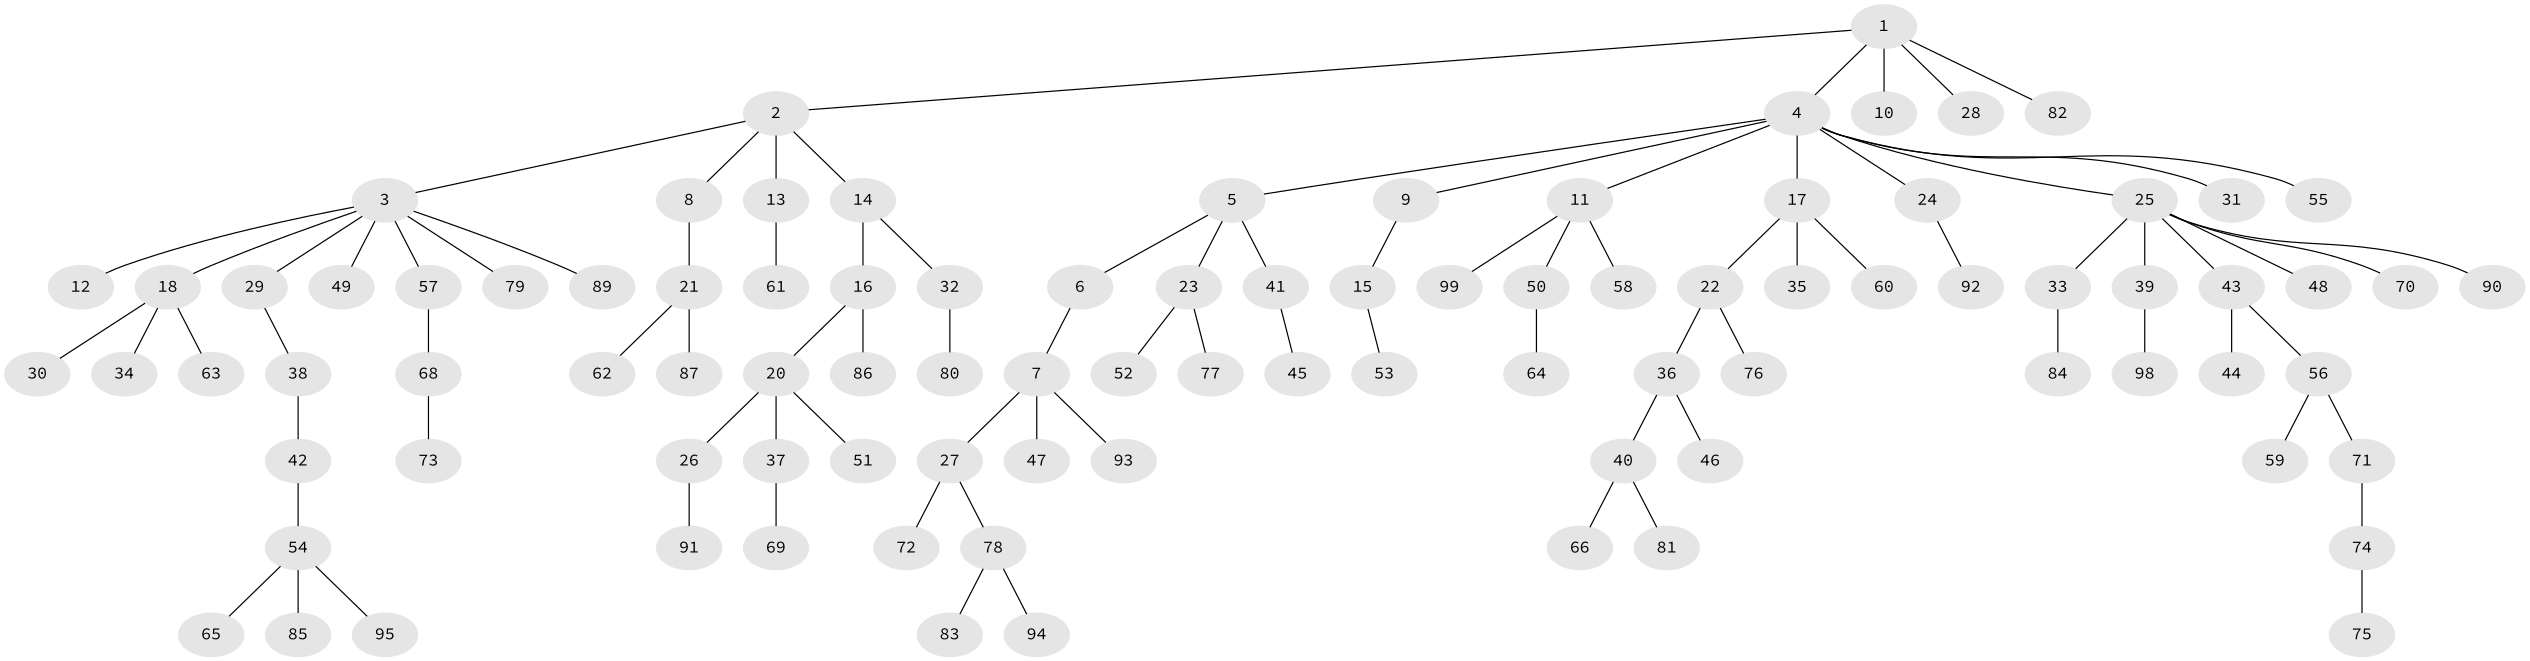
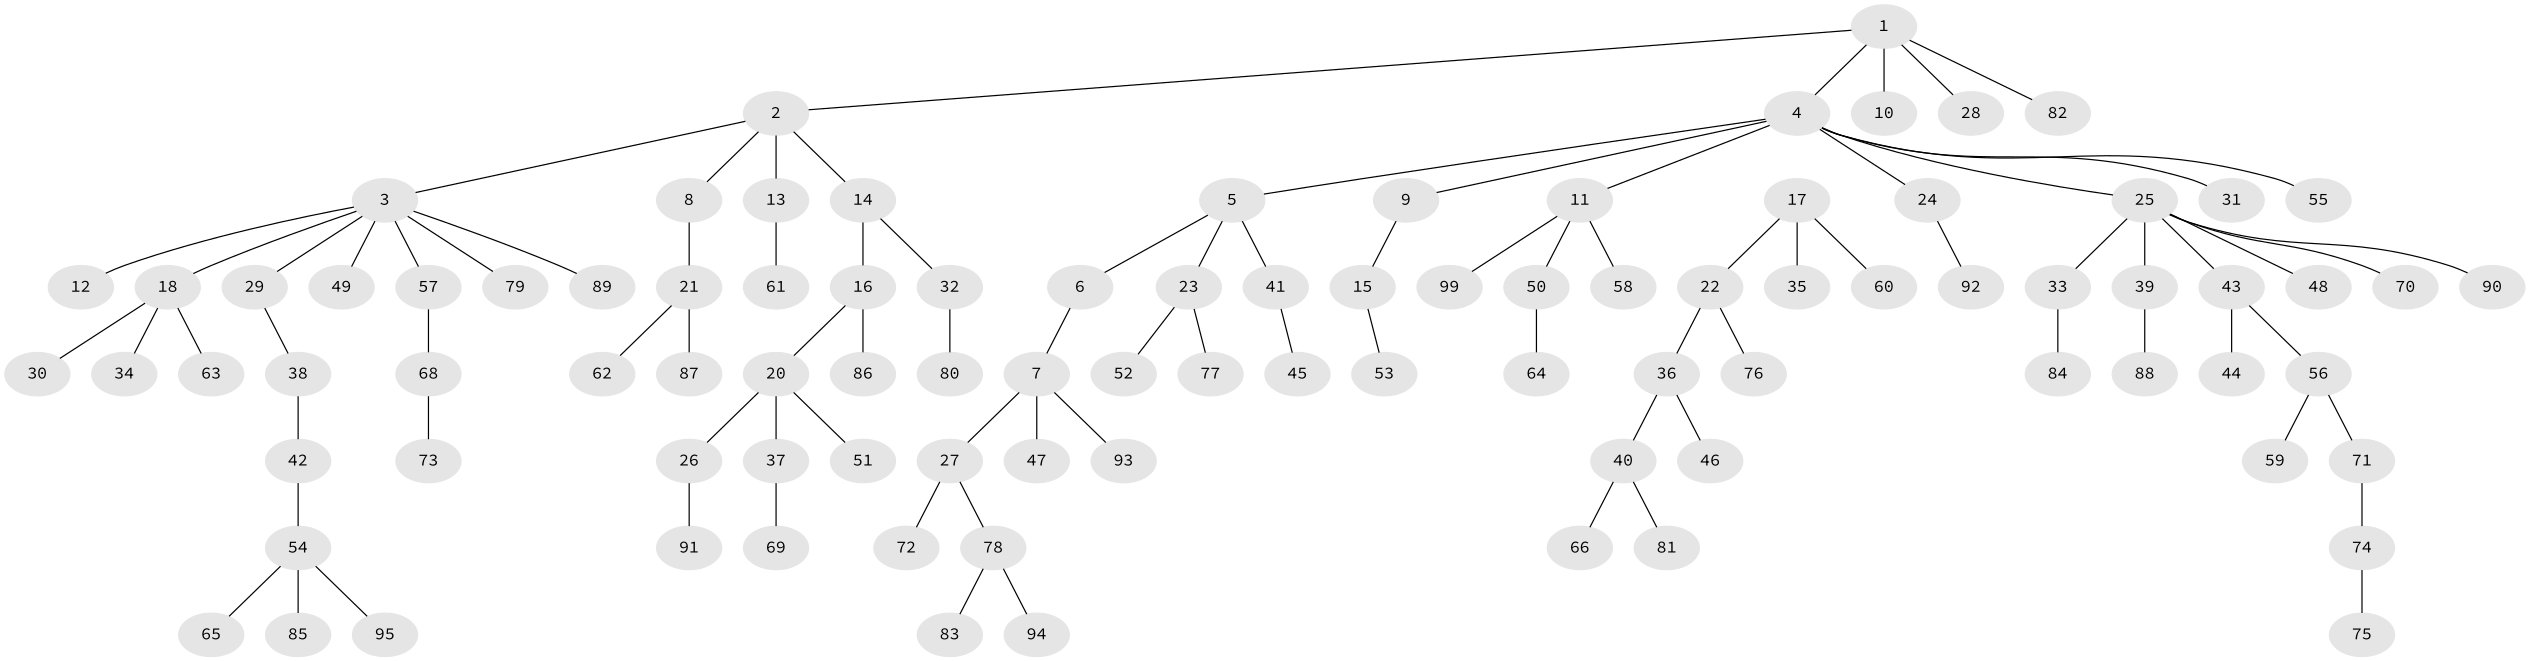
edge "4" -- "17": removed
node "98": label "98" -> "88"
